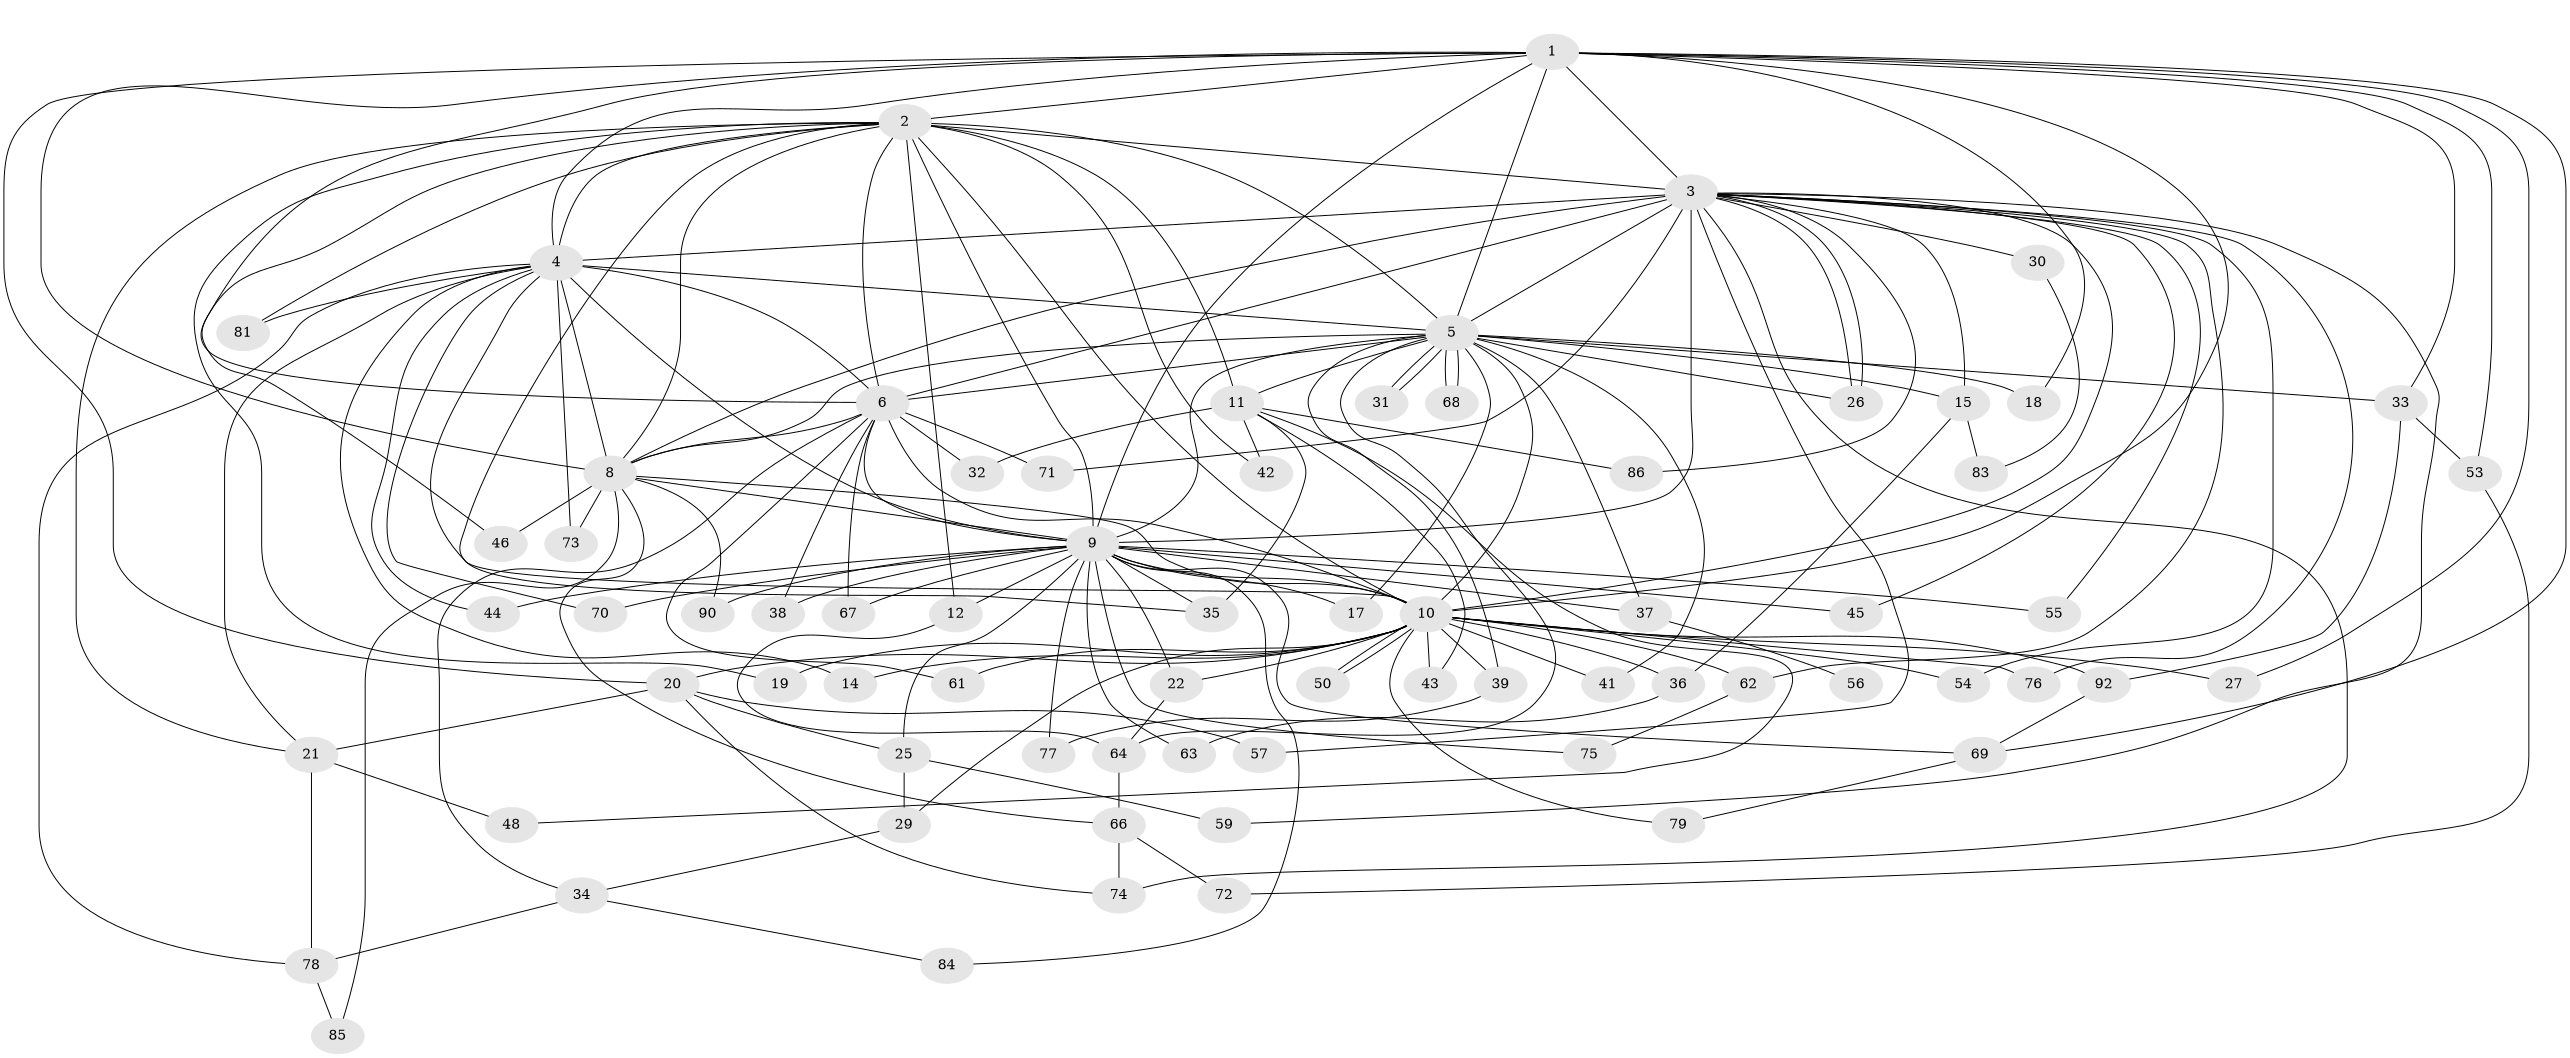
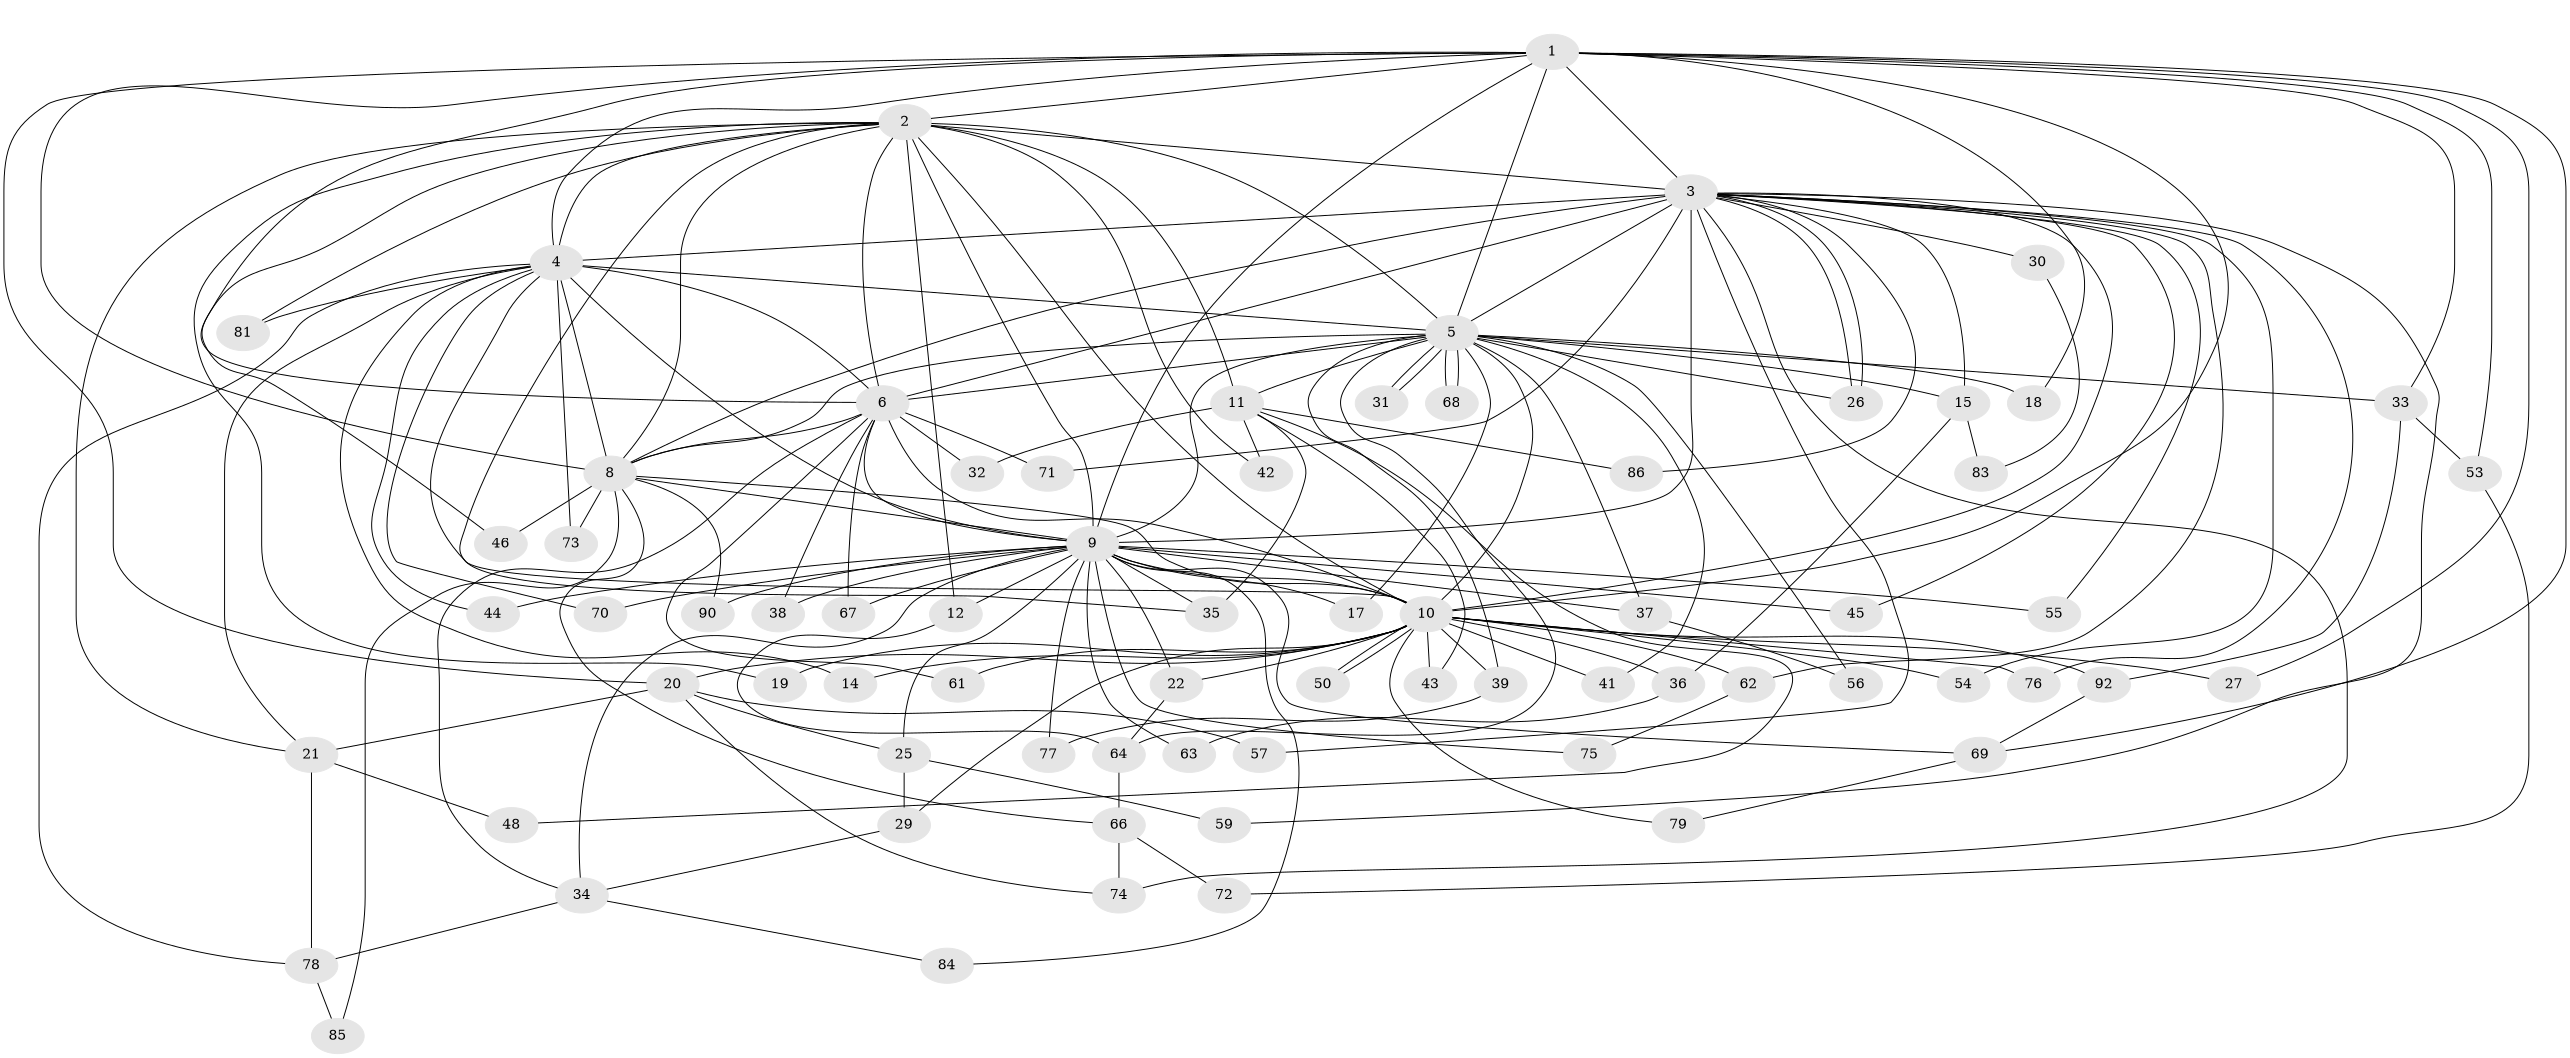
edge "5" -- "56": added
edge "9" -- "34": added
